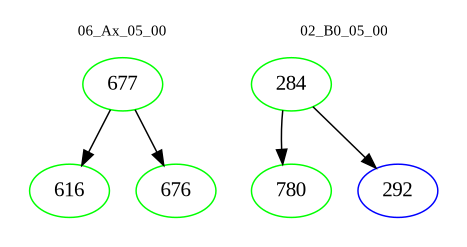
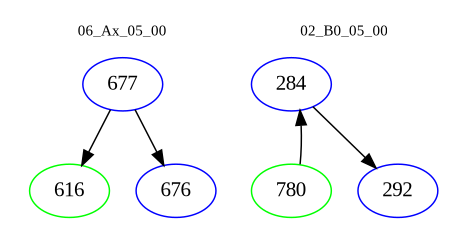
node "677": color green -> blue
node "284": color green -> blue
edge "284" -> "780": reversed
node "676": color green -> blue
